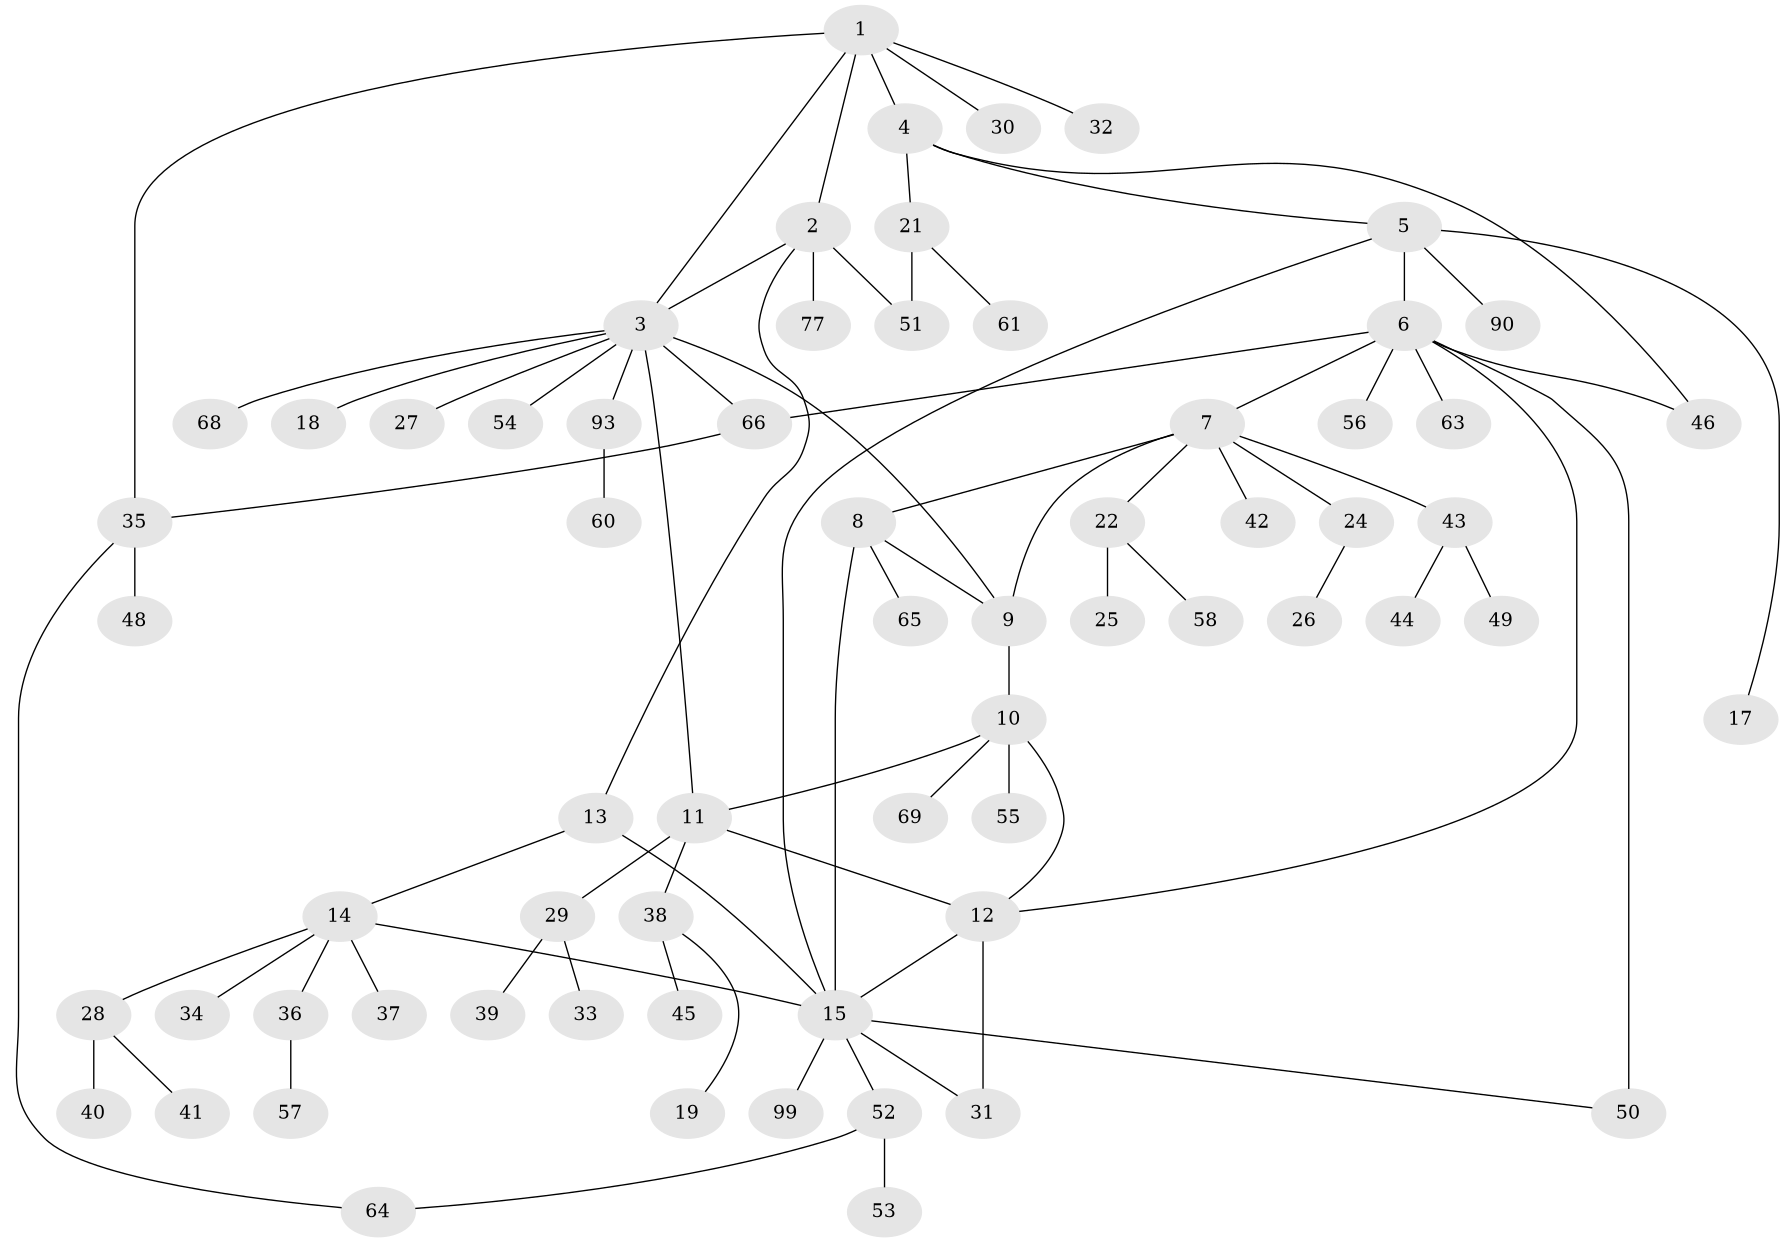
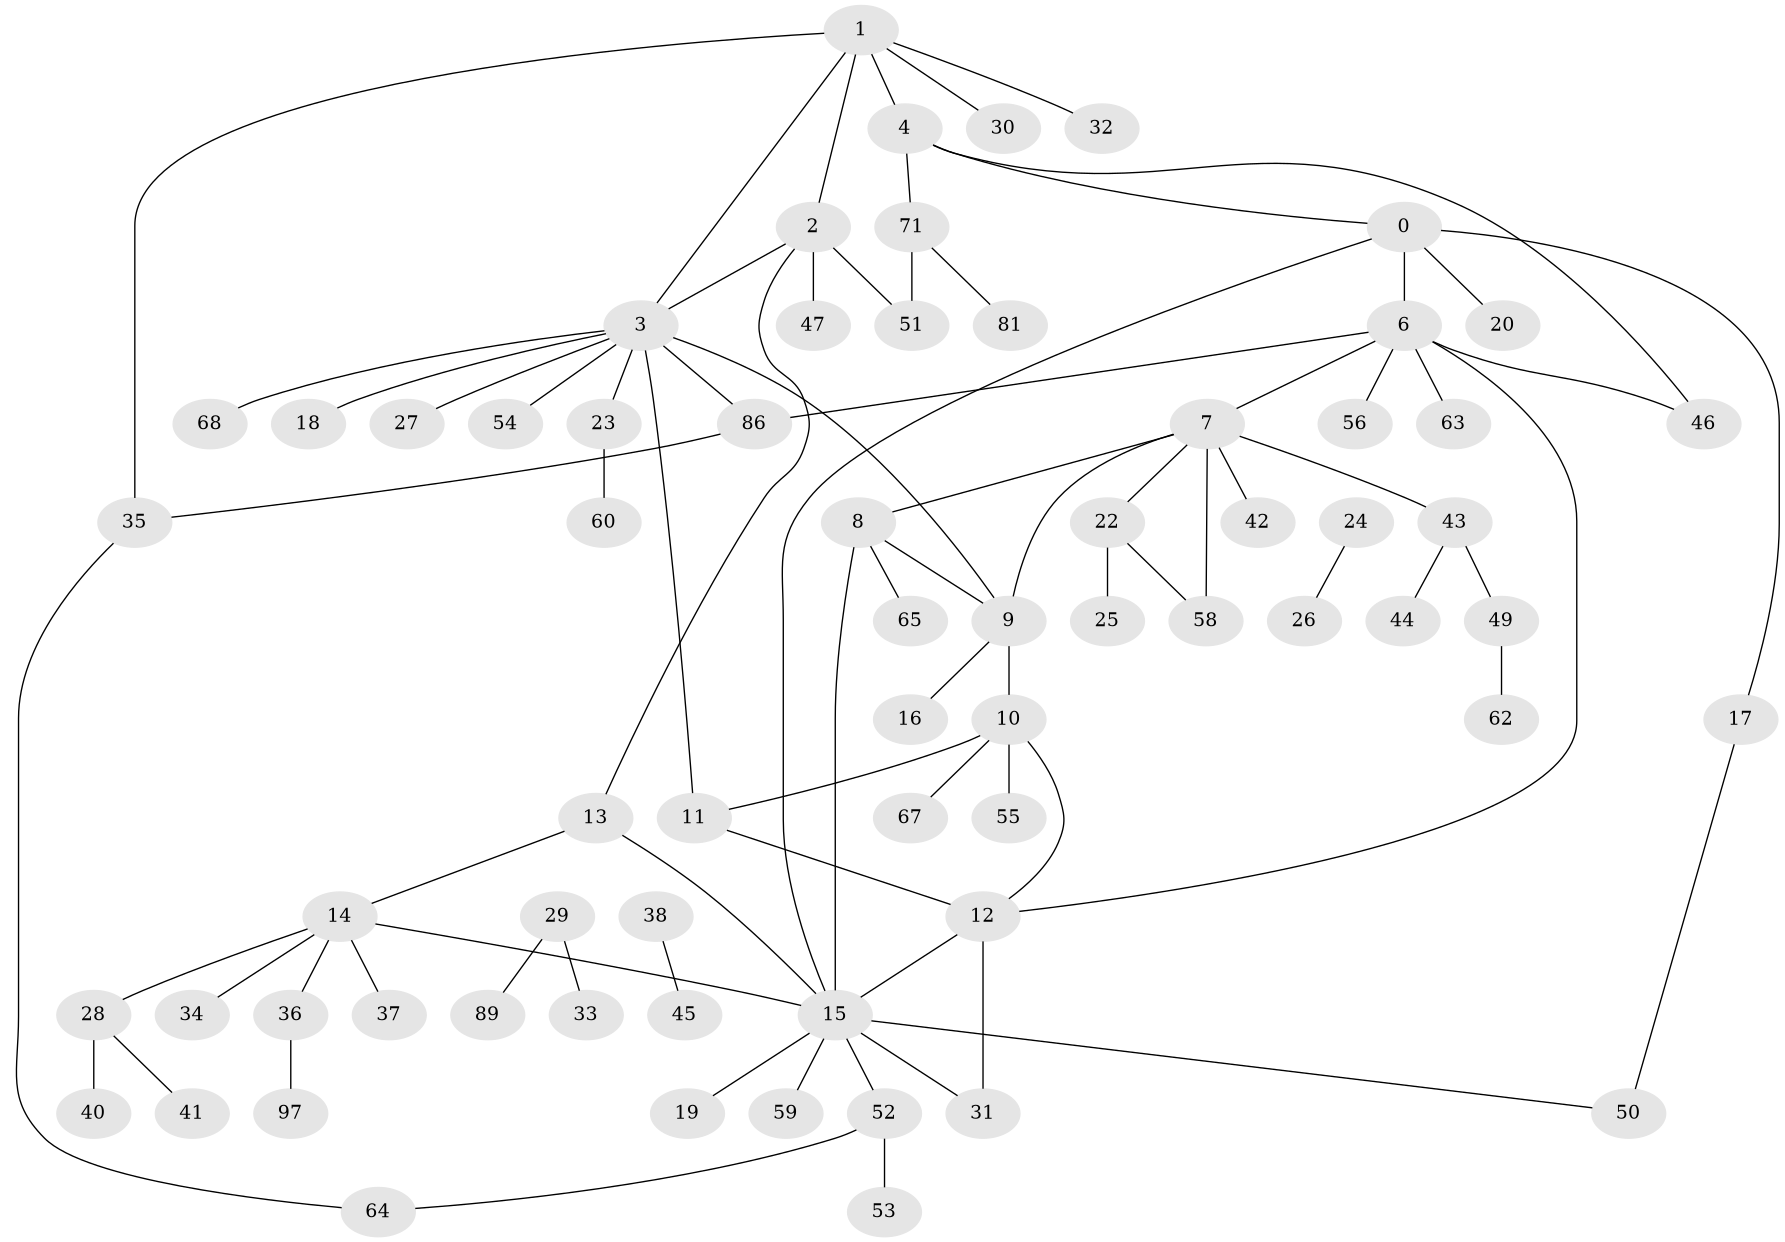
node "21": label "21" -> "71"
node "5": label "5" -> "0"
node "77": label "77" -> "47"
node "61": label "61" -> "81"
node "90": label "90" -> "20"
node "93": label "93" -> "23"
node "66": label "66" -> "86"
edge "7" -- "24": now "7" -- "58"
node "48": removed
edge "6" -- "50": now "17" -- "50"
node "16": added
node "62": added
node "69": label "69" -> "67"
edge "11" -- "38": removed
edge "11" -- "29": removed
edge "38" -- "19": now "15" -- "19"
node "39": label "39" -> "89"
node "57": label "57" -> "97"
node "99": label "99" -> "59"
